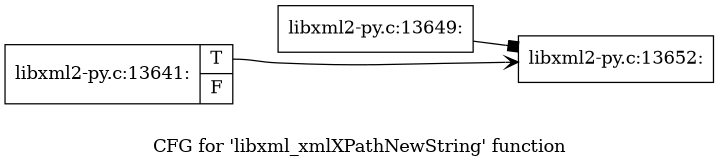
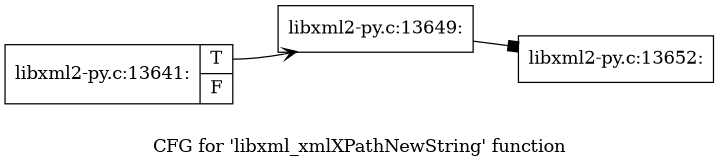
edge "libxml2-py.c:13641:" -> "libxml2-py.c:13652:": now "libxml2-py.c:13641:" -> "libxml2-py.c:13649:"
